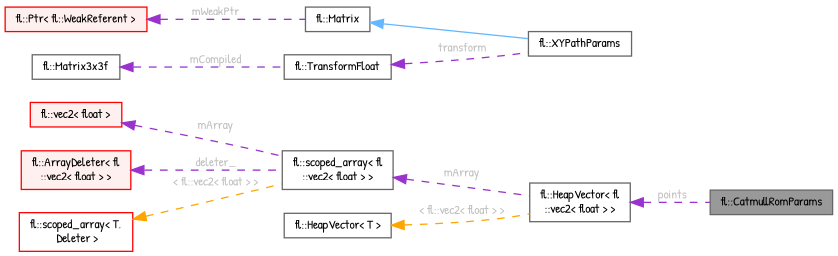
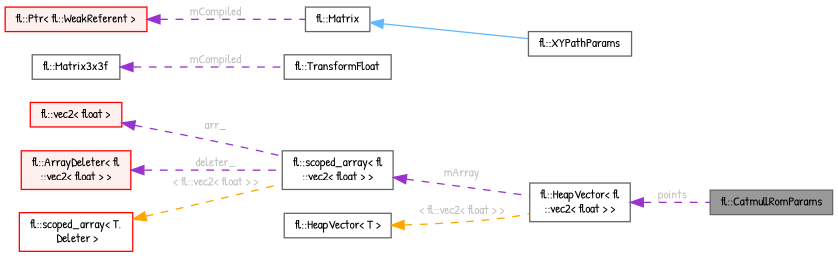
edge "fl::Matrix" -> "fl::Ptr< fl::WeakReferent >": label " mWeakPtr" -> " mCompiled"
edge "fl::XYPathParams" -> "fl::TransformFloat": removed, label "transform"
edge "fl::scoped_array< fl ::vec2< float > >" -> "fl::vec2< float >": label " mArray" -> " arr_"
